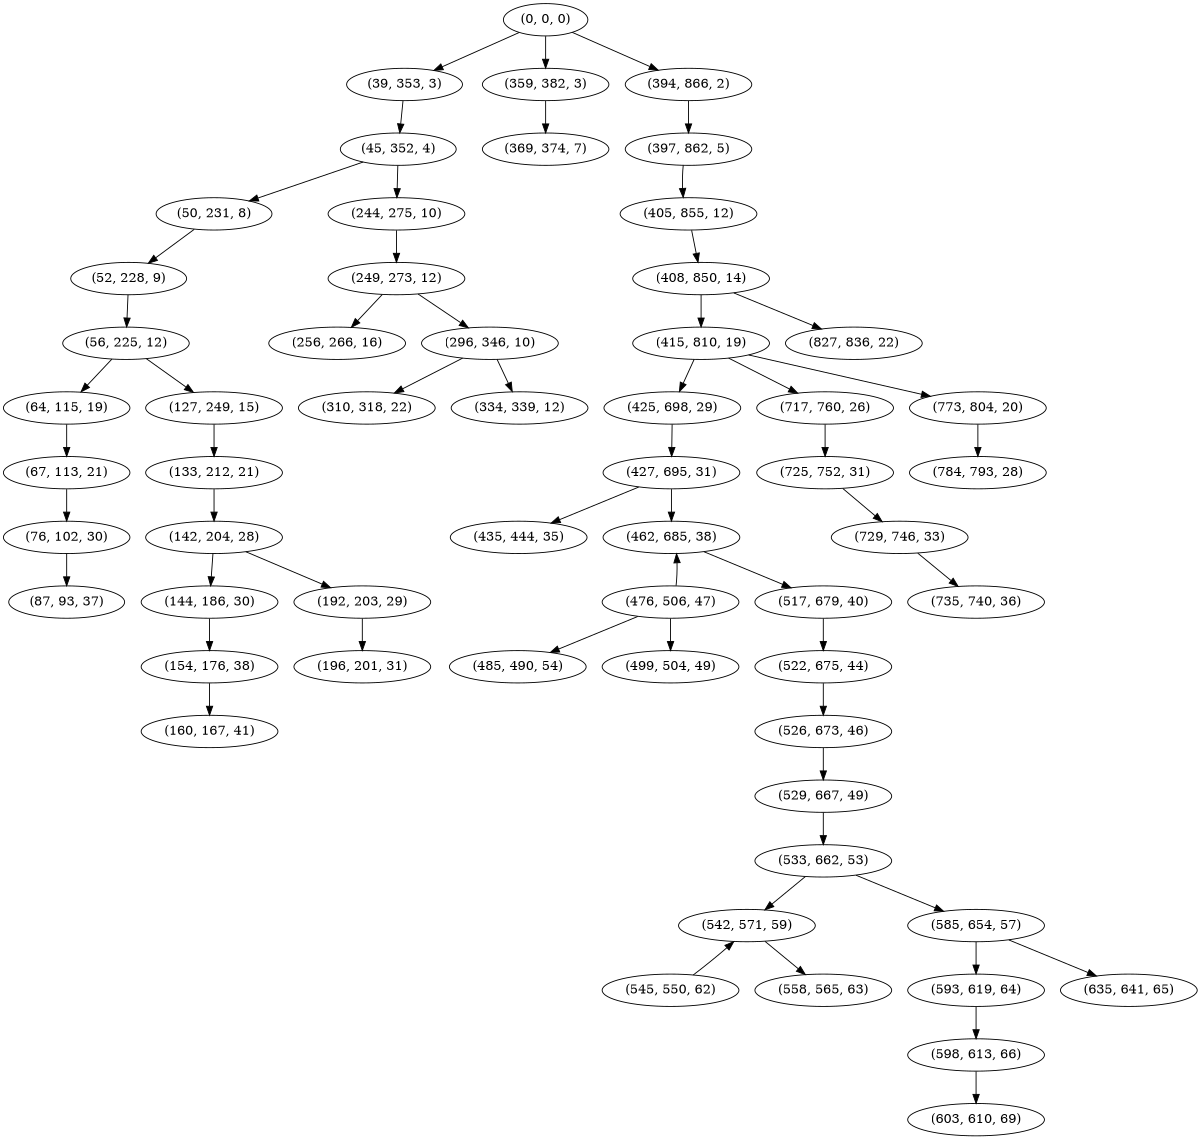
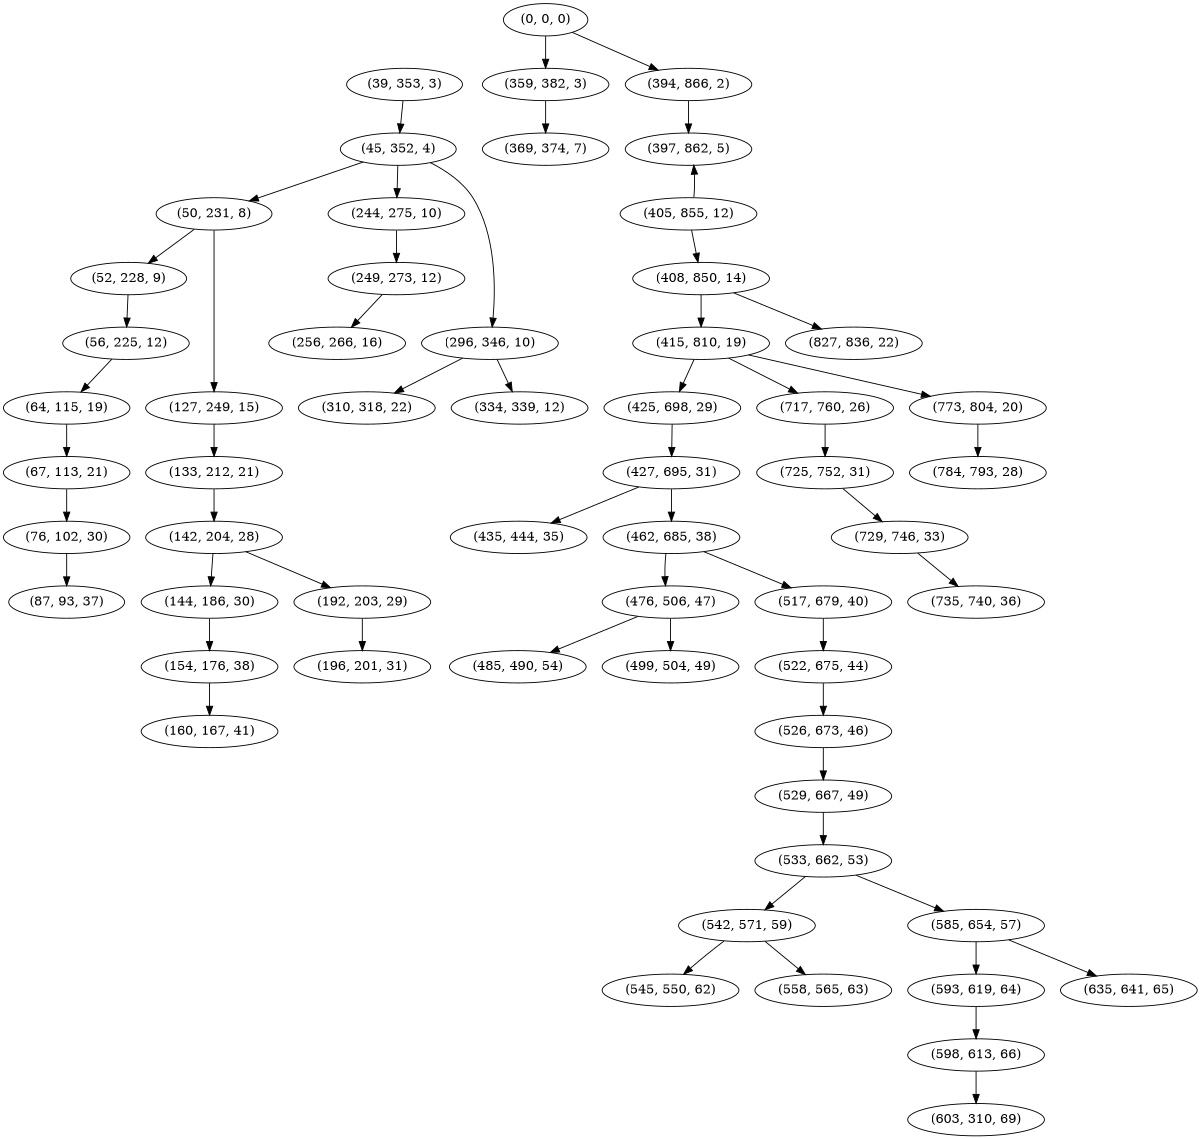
edge "(0, 0, 0)" -> "(39, 353, 3)": removed
edge "(397, 862, 5)" -> "(405, 855, 12)": reversed
edge "(249, 273, 12)" -> "(296, 346, 10)": now "(45, 352, 4)" -> "(296, 346, 10)"
edge "(56, 225, 12)" -> "(127, 249, 15)": now "(50, 231, 8)" -> "(127, 249, 15)"
edge "(476, 506, 47)" -> "(462, 685, 38)": reversed
edge "(545, 550, 62)" -> "(542, 571, 59)": reversed
node "(603, 610, 69)": label "(603, 610, 69)" -> "(603, 310, 69)"
